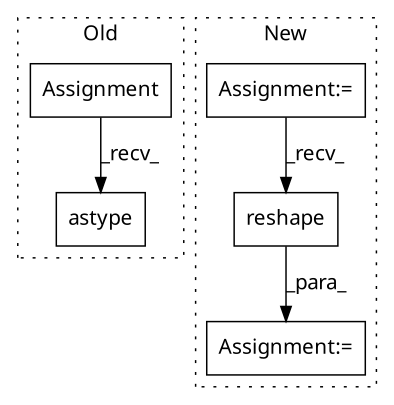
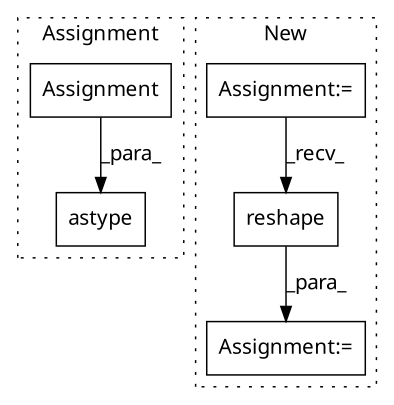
cluster "Old": label "Old" -> "Assignment"
edge "Assignment" -> "astype": label "_recv_" -> "_para_"
